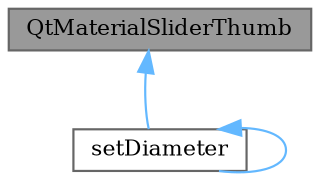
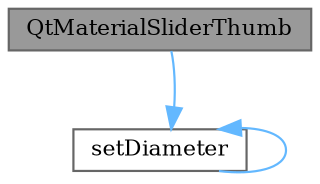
edge "setDiameter" -> "QtMaterialSliderThumb": reversed
